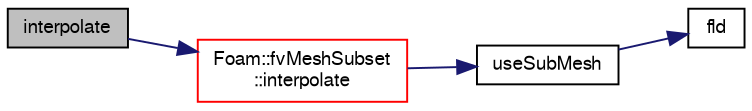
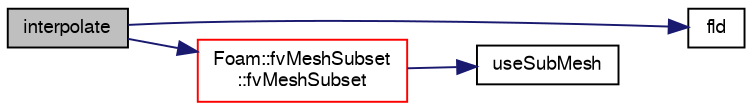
edge "useSubMesh" -> "fld": now "interpolate" -> "fld"
node "Foam::fvMeshSubset ::interpolate": label "Foam::fvMeshSubset ::interpolate" -> "Foam::fvMeshSubset ::fvMeshSubset"
